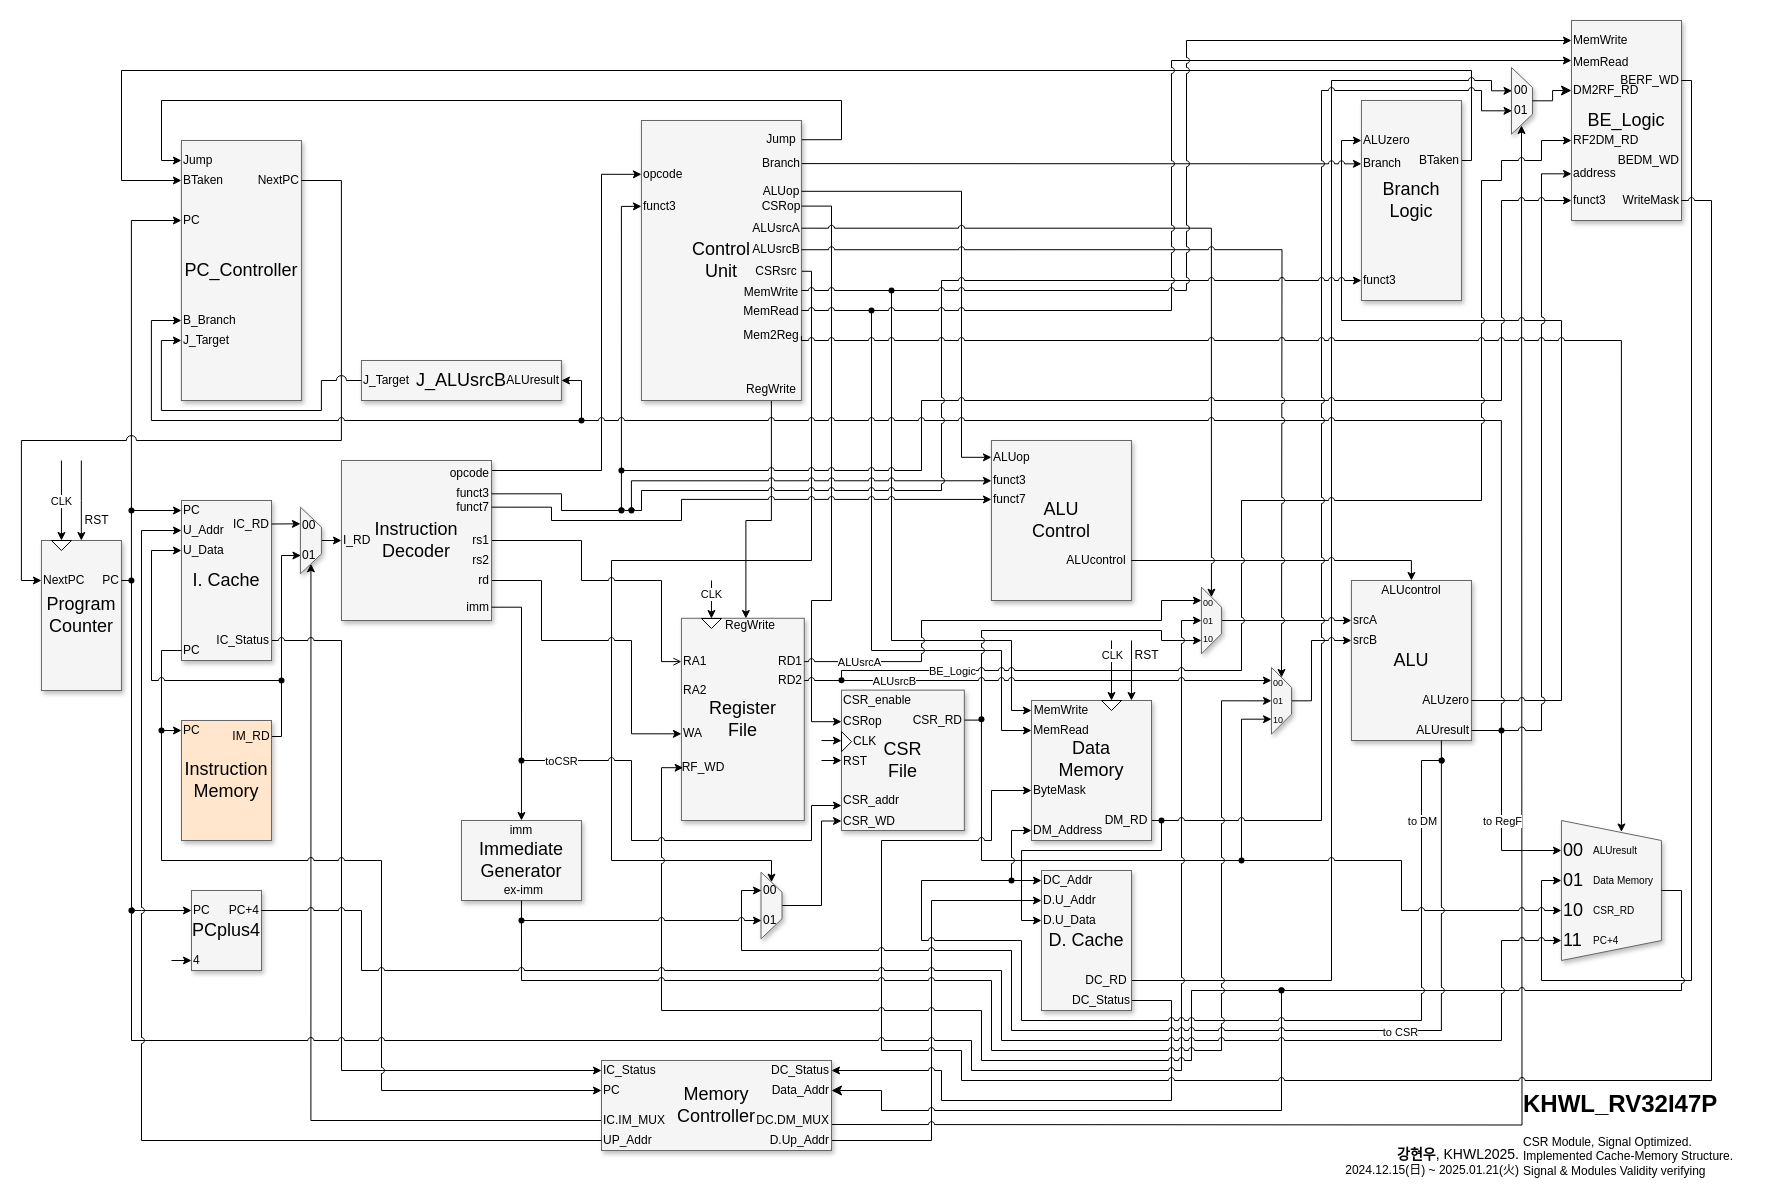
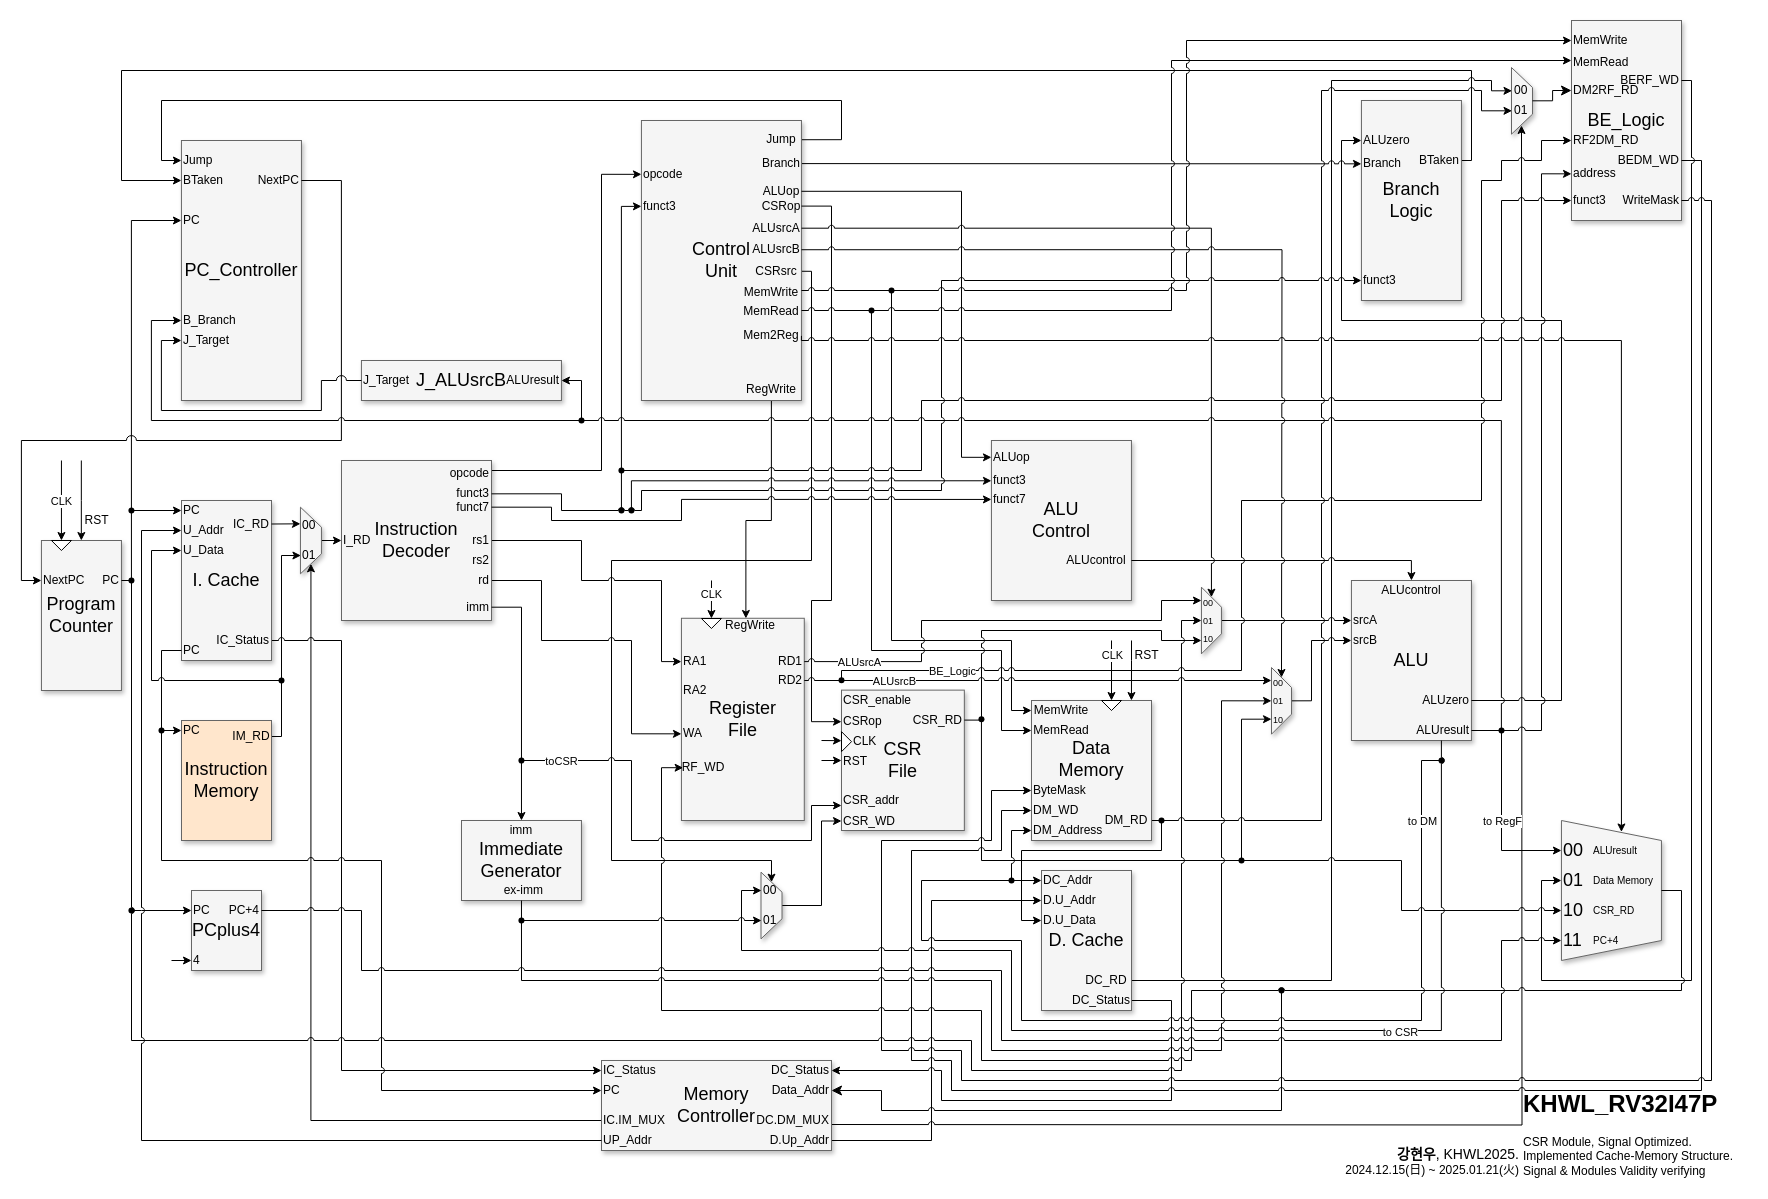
edge "rs1" -> "RA1": arrowhead open -> classic
node "DM_WD": added
edge "BEDM_WD" -> "DM_WD": added
